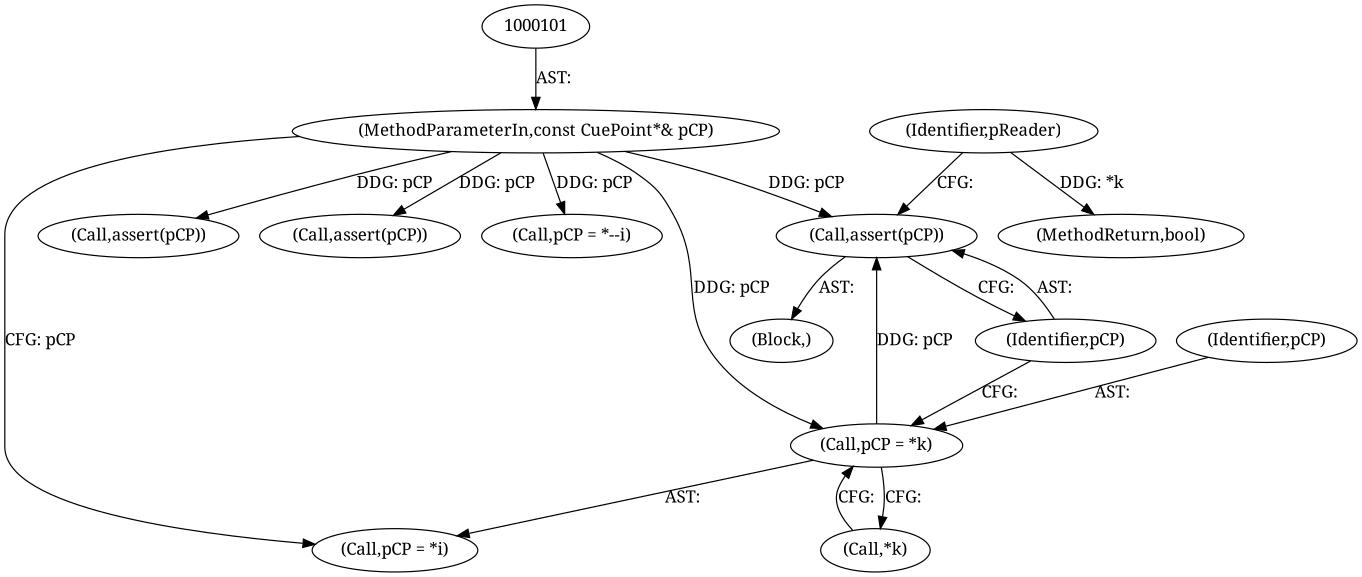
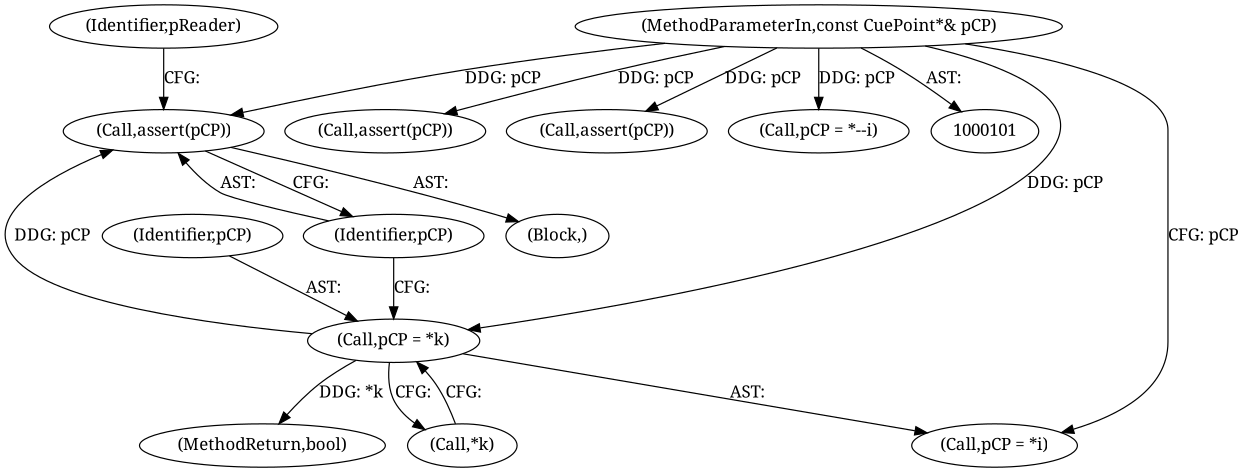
edge "1000101" -> "(MethodParameterIn,const CuePoint*& pCP)": reversed
edge "(Identifier,pReader)" -> "(MethodReturn,bool)": now "(Call,pCP = *k)" -> "(MethodReturn,bool)"
